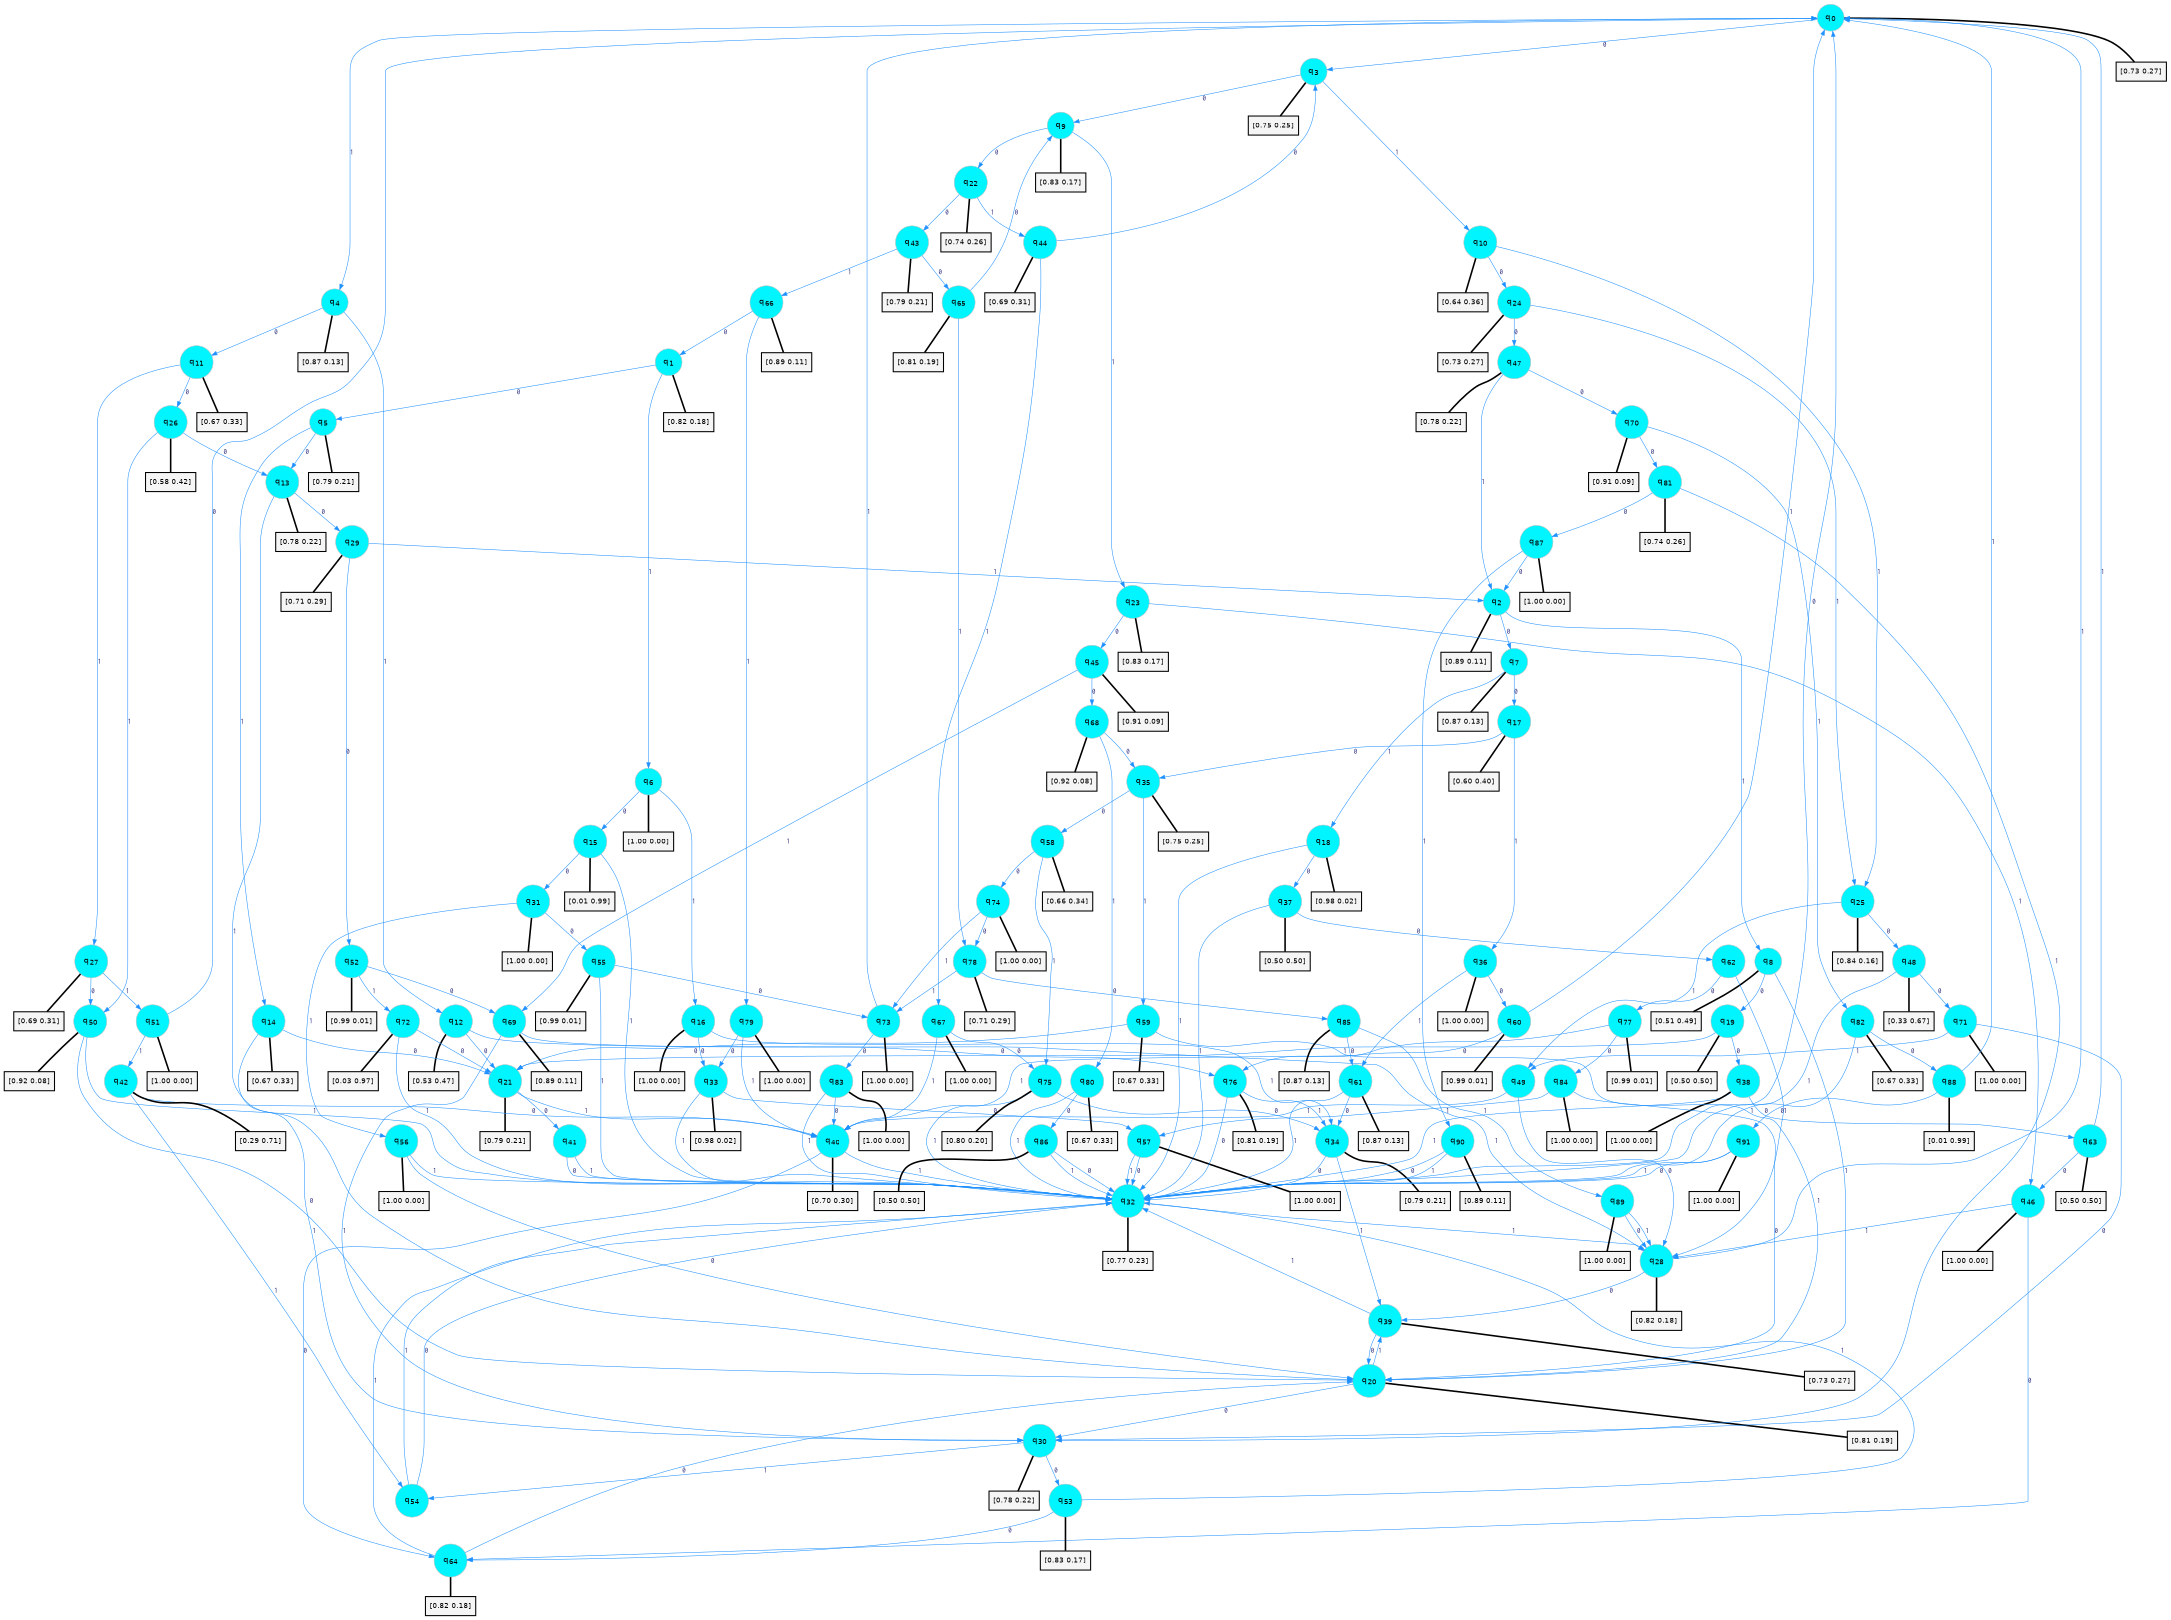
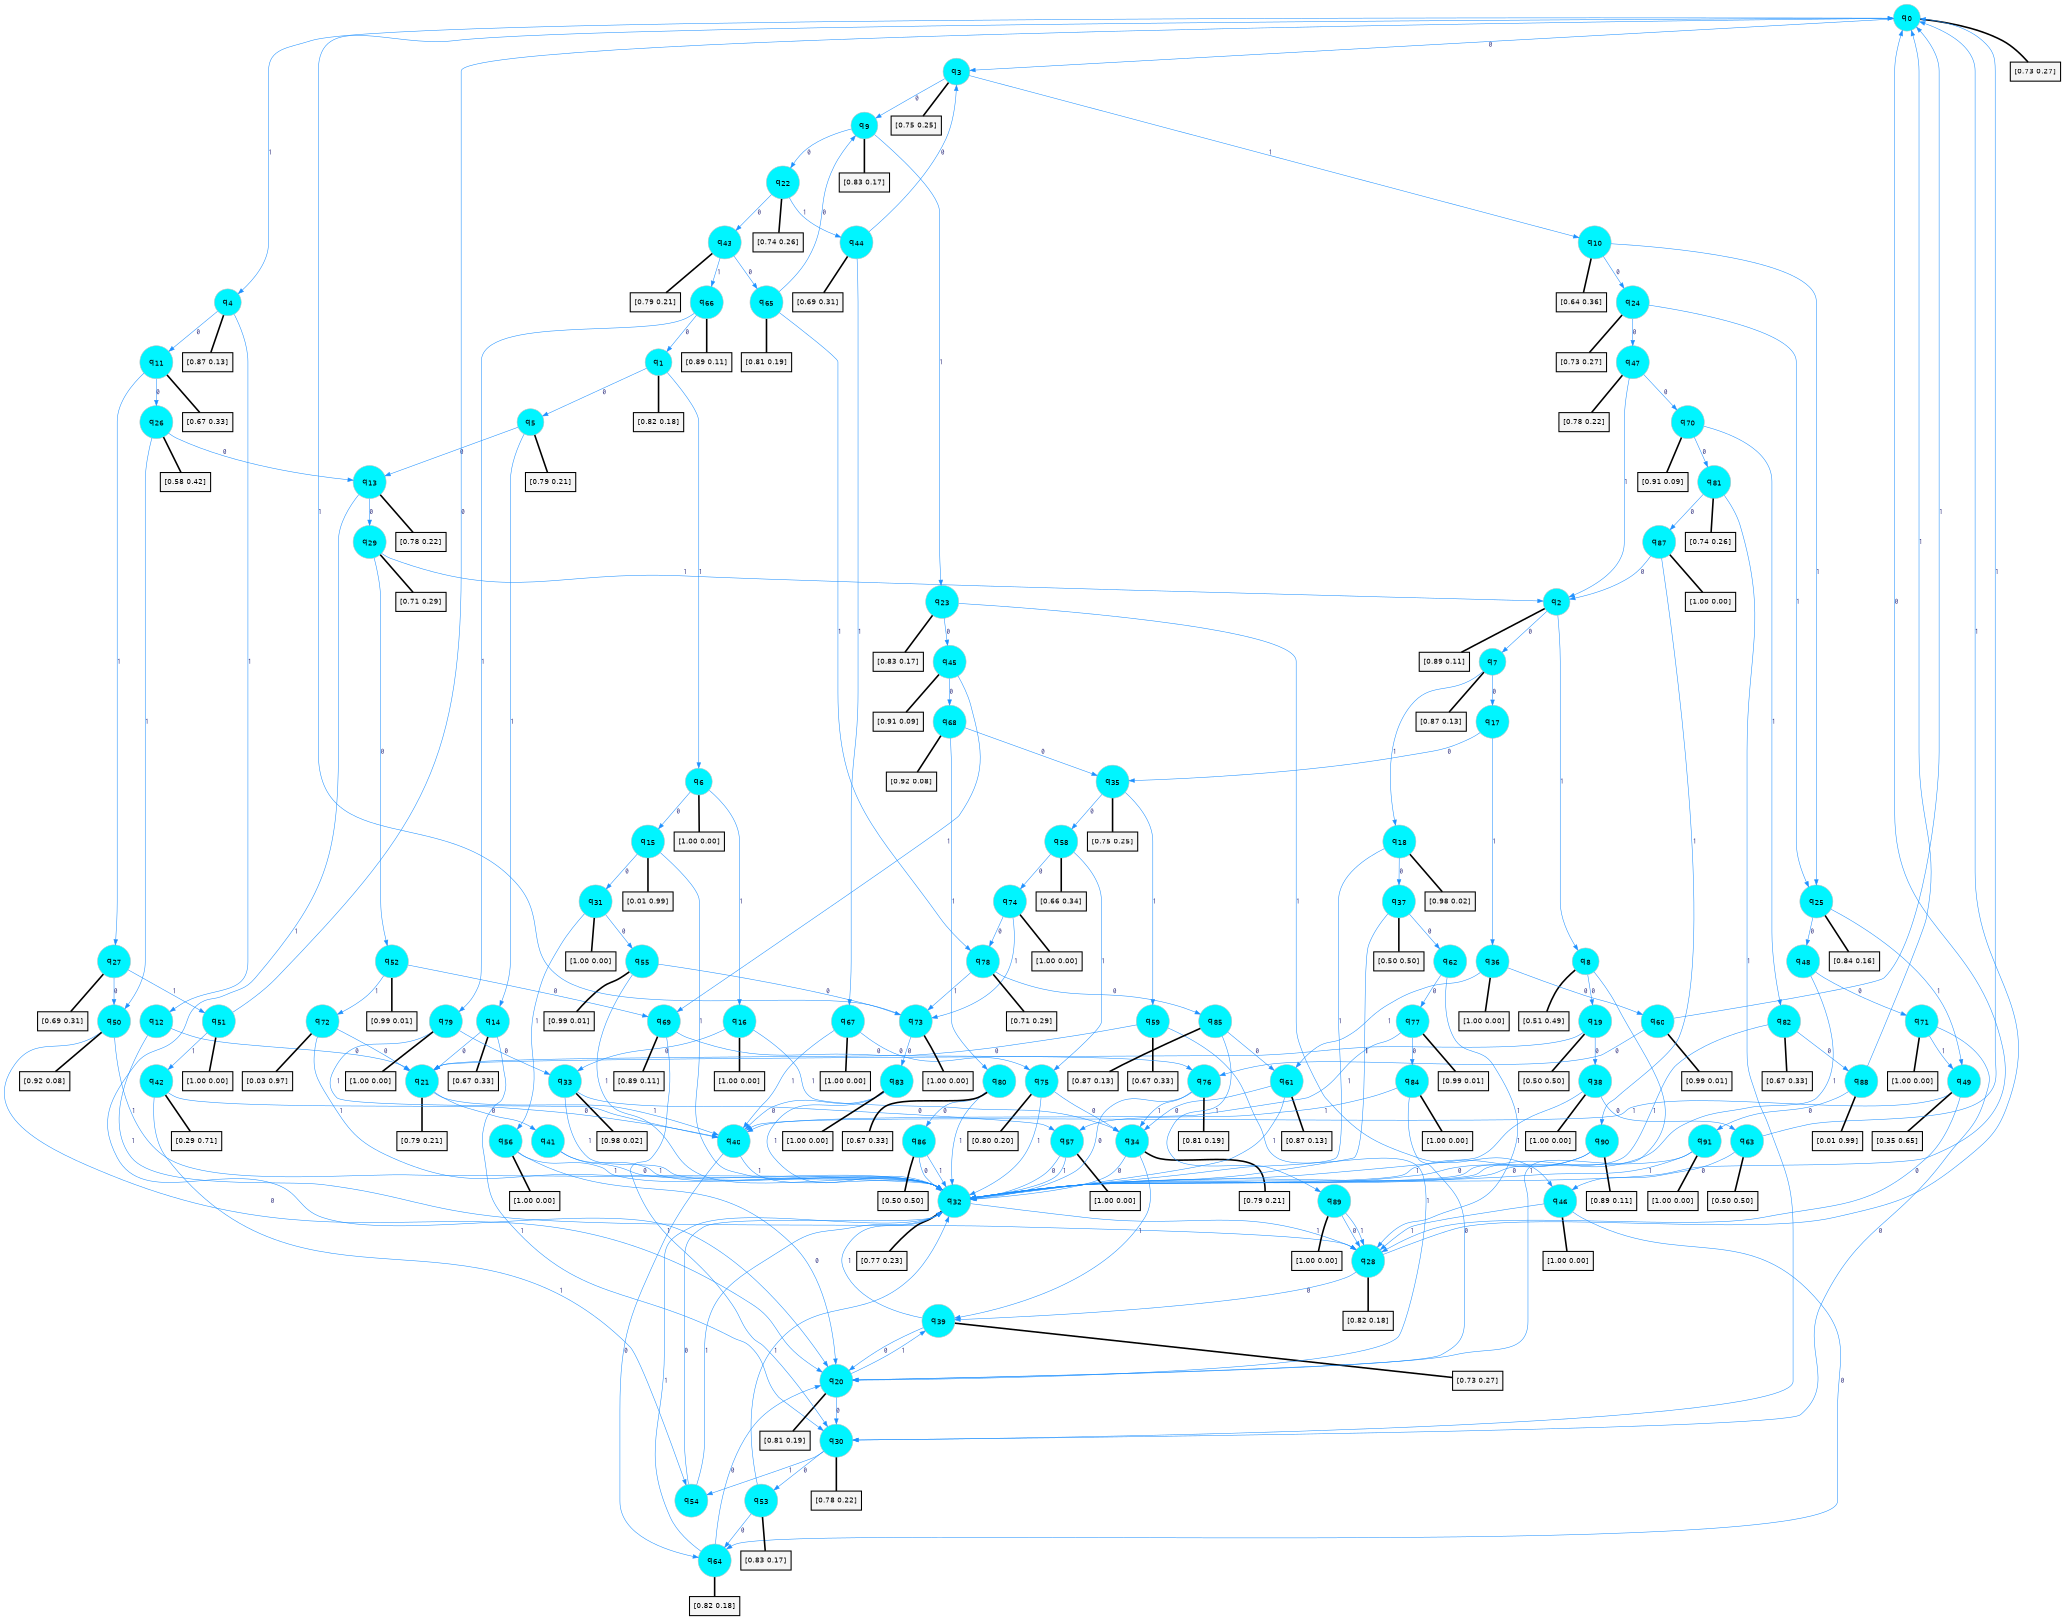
node "[0.60 0.40]": removed
node "[0.33 0.67]": removed
node "[0.53 0.47]": removed
node "[0.35 0.65]": added
node "[0.70 0.30]": removed
